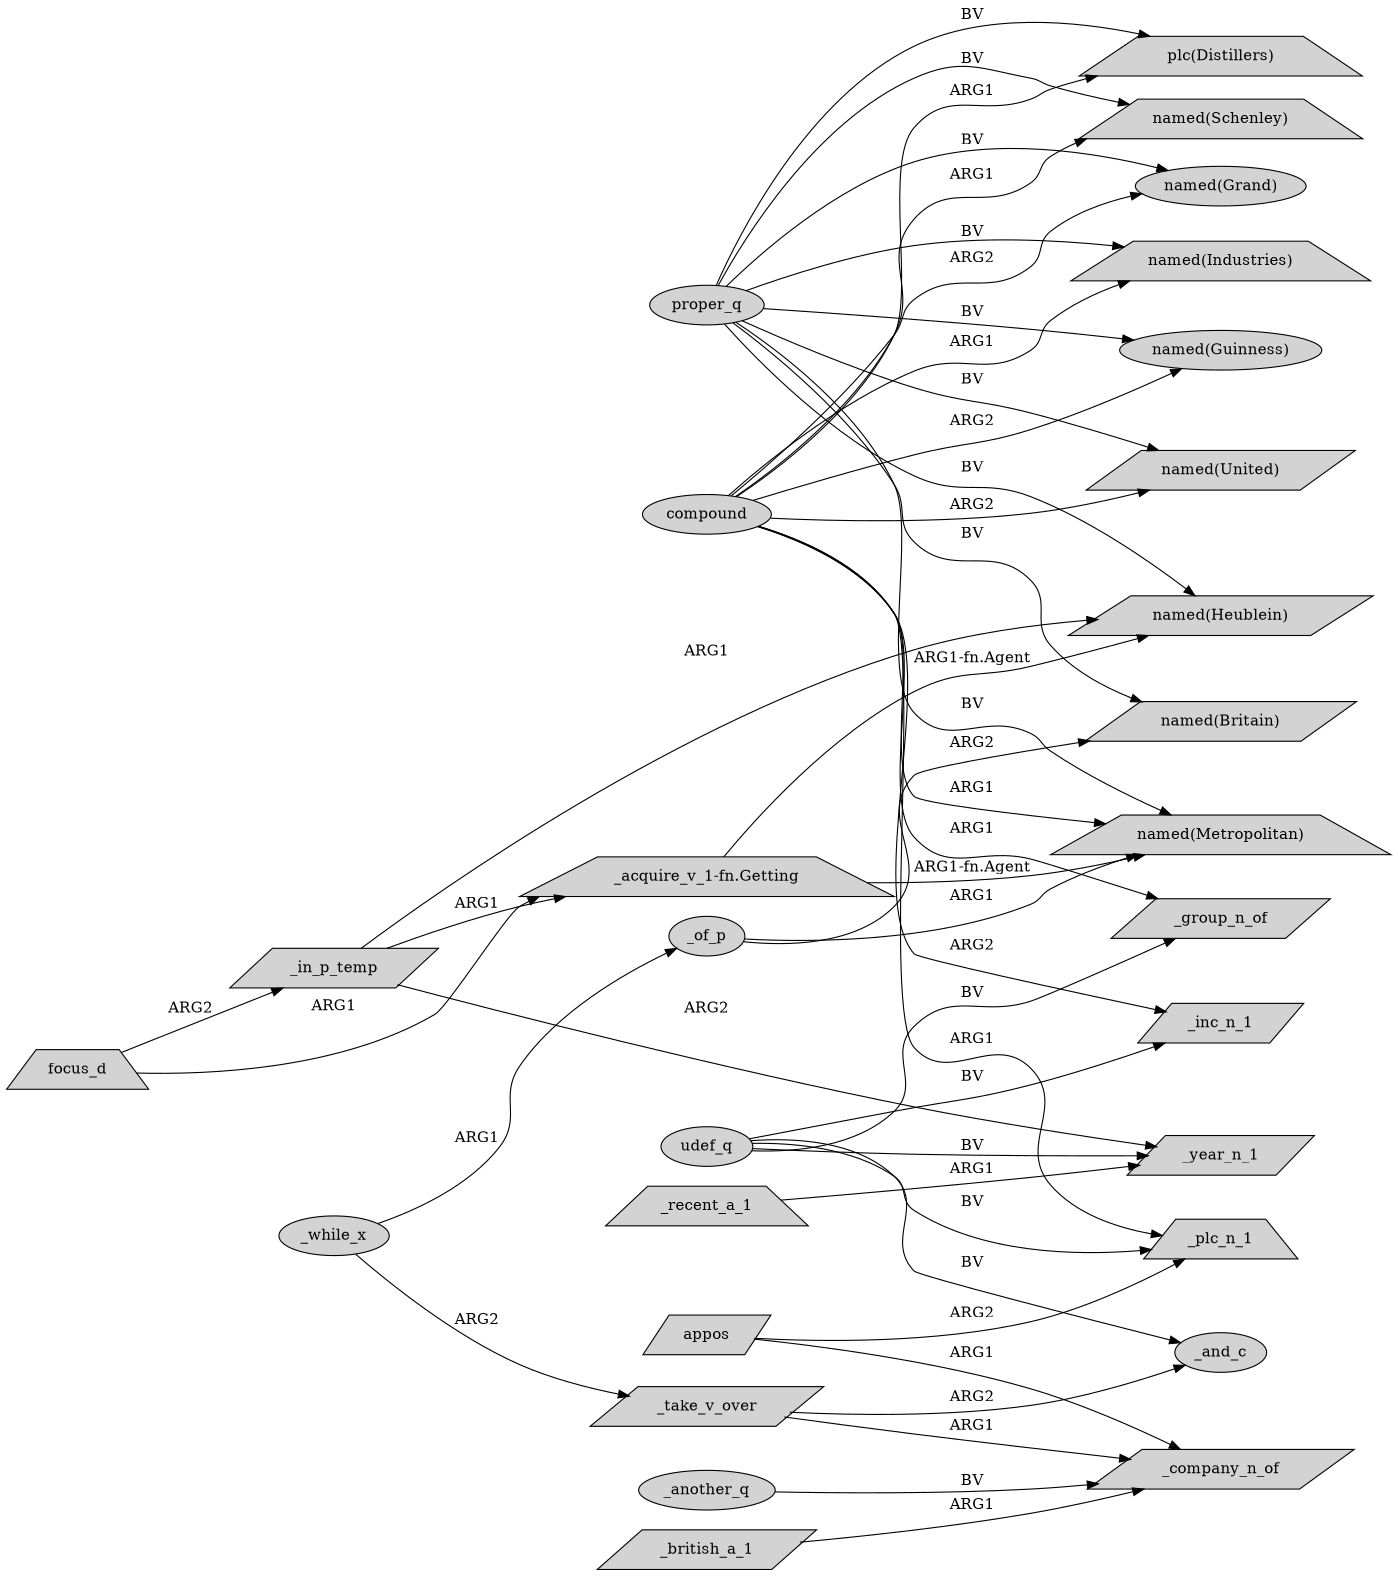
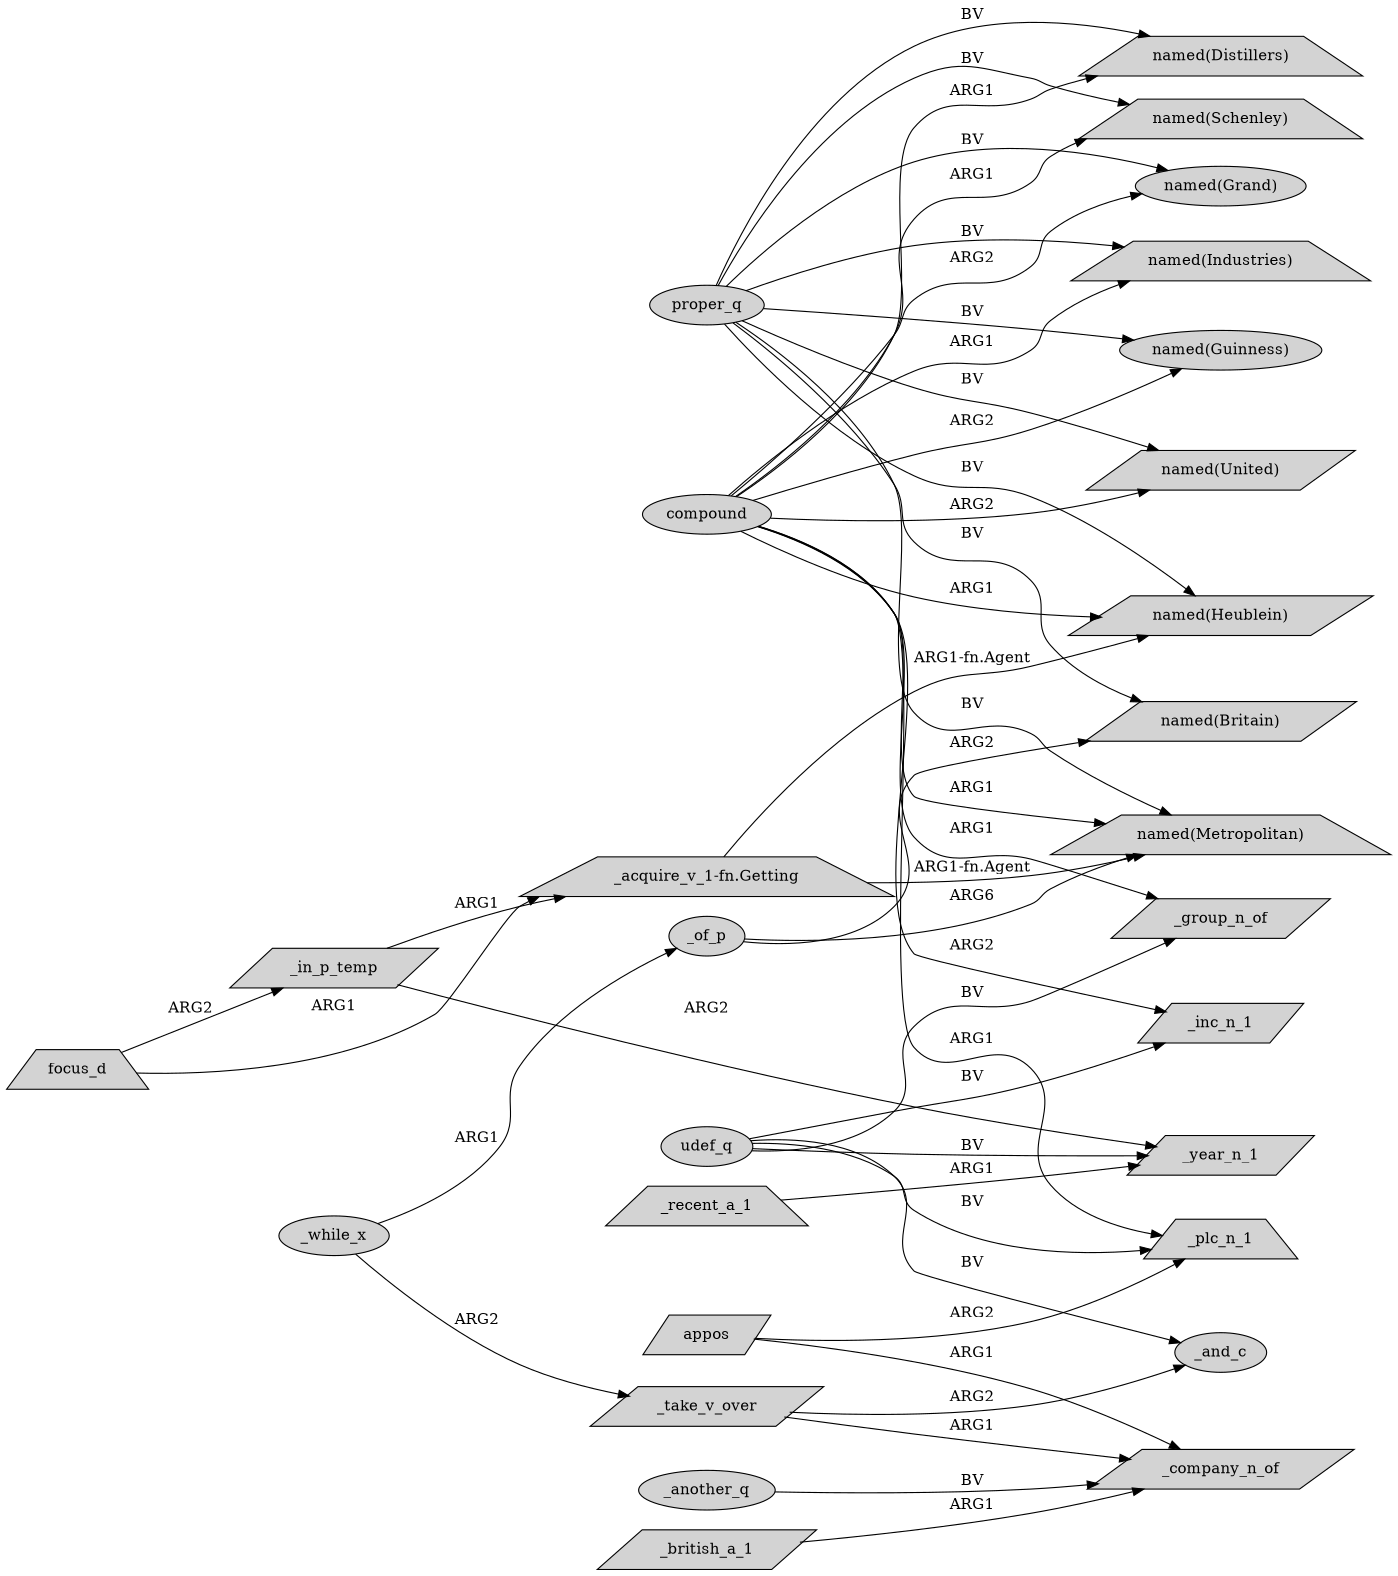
node "plc(Distillers)": label "plc(Distillers)" -> "named(Distillers)"
edge "_in_p_temp" -> "named(Heublein)": now "compound" -> "named(Heublein)"
edge "_of_p" -> "named(Metropolitan)": label "ARG1" -> "ARG6"
